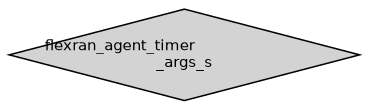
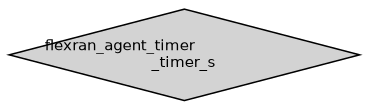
node "flexran_agent_timer _args_s": label "flexran_agent_timer _args_s" -> "flexran_agent_timer _timer_s"
